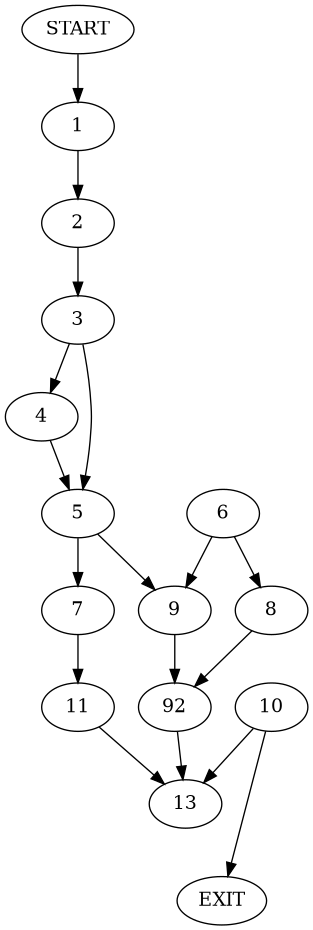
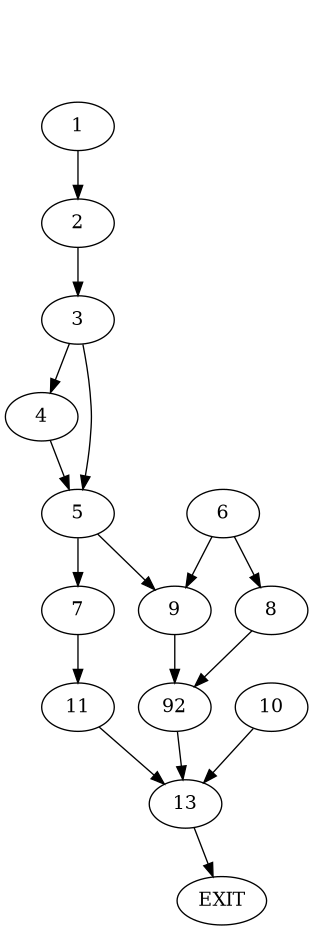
node "START": removed
edge "10" -> "EXIT": now "13" -> "EXIT"
